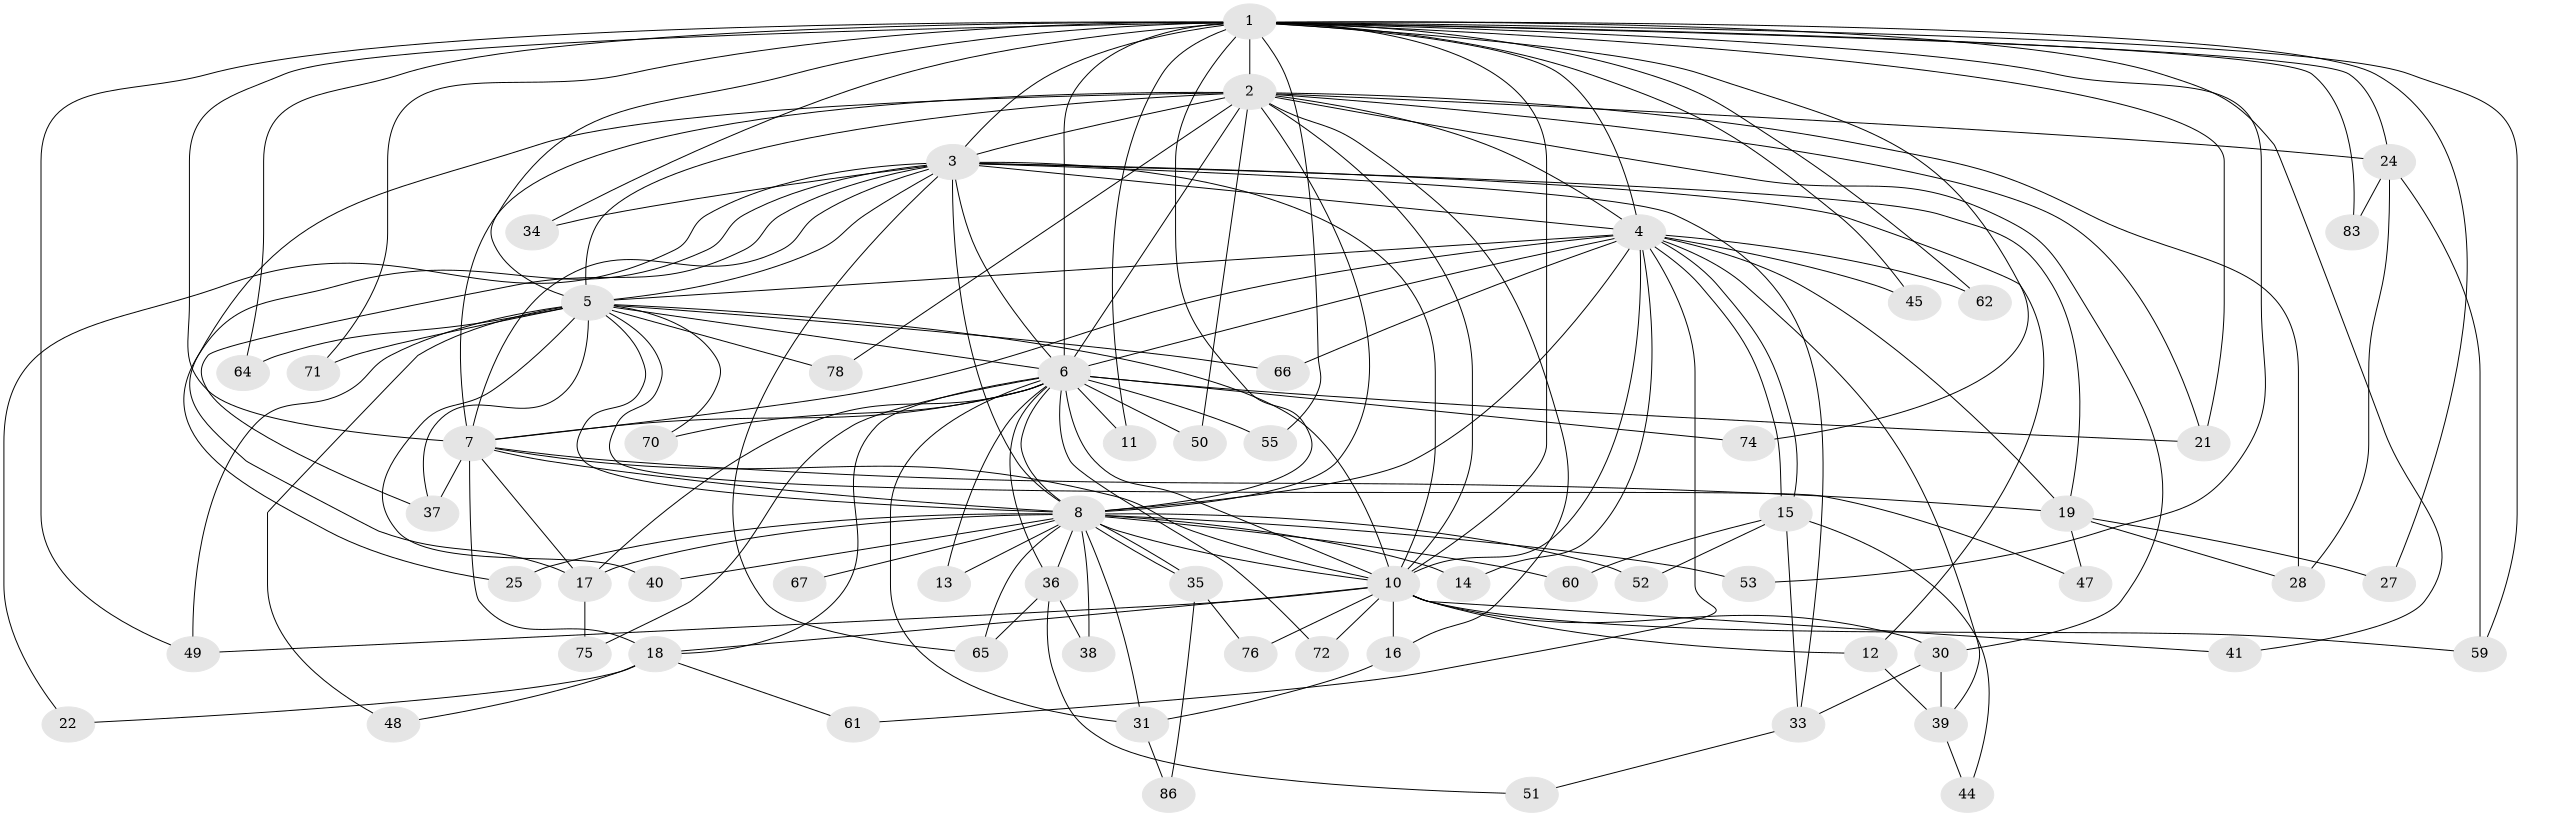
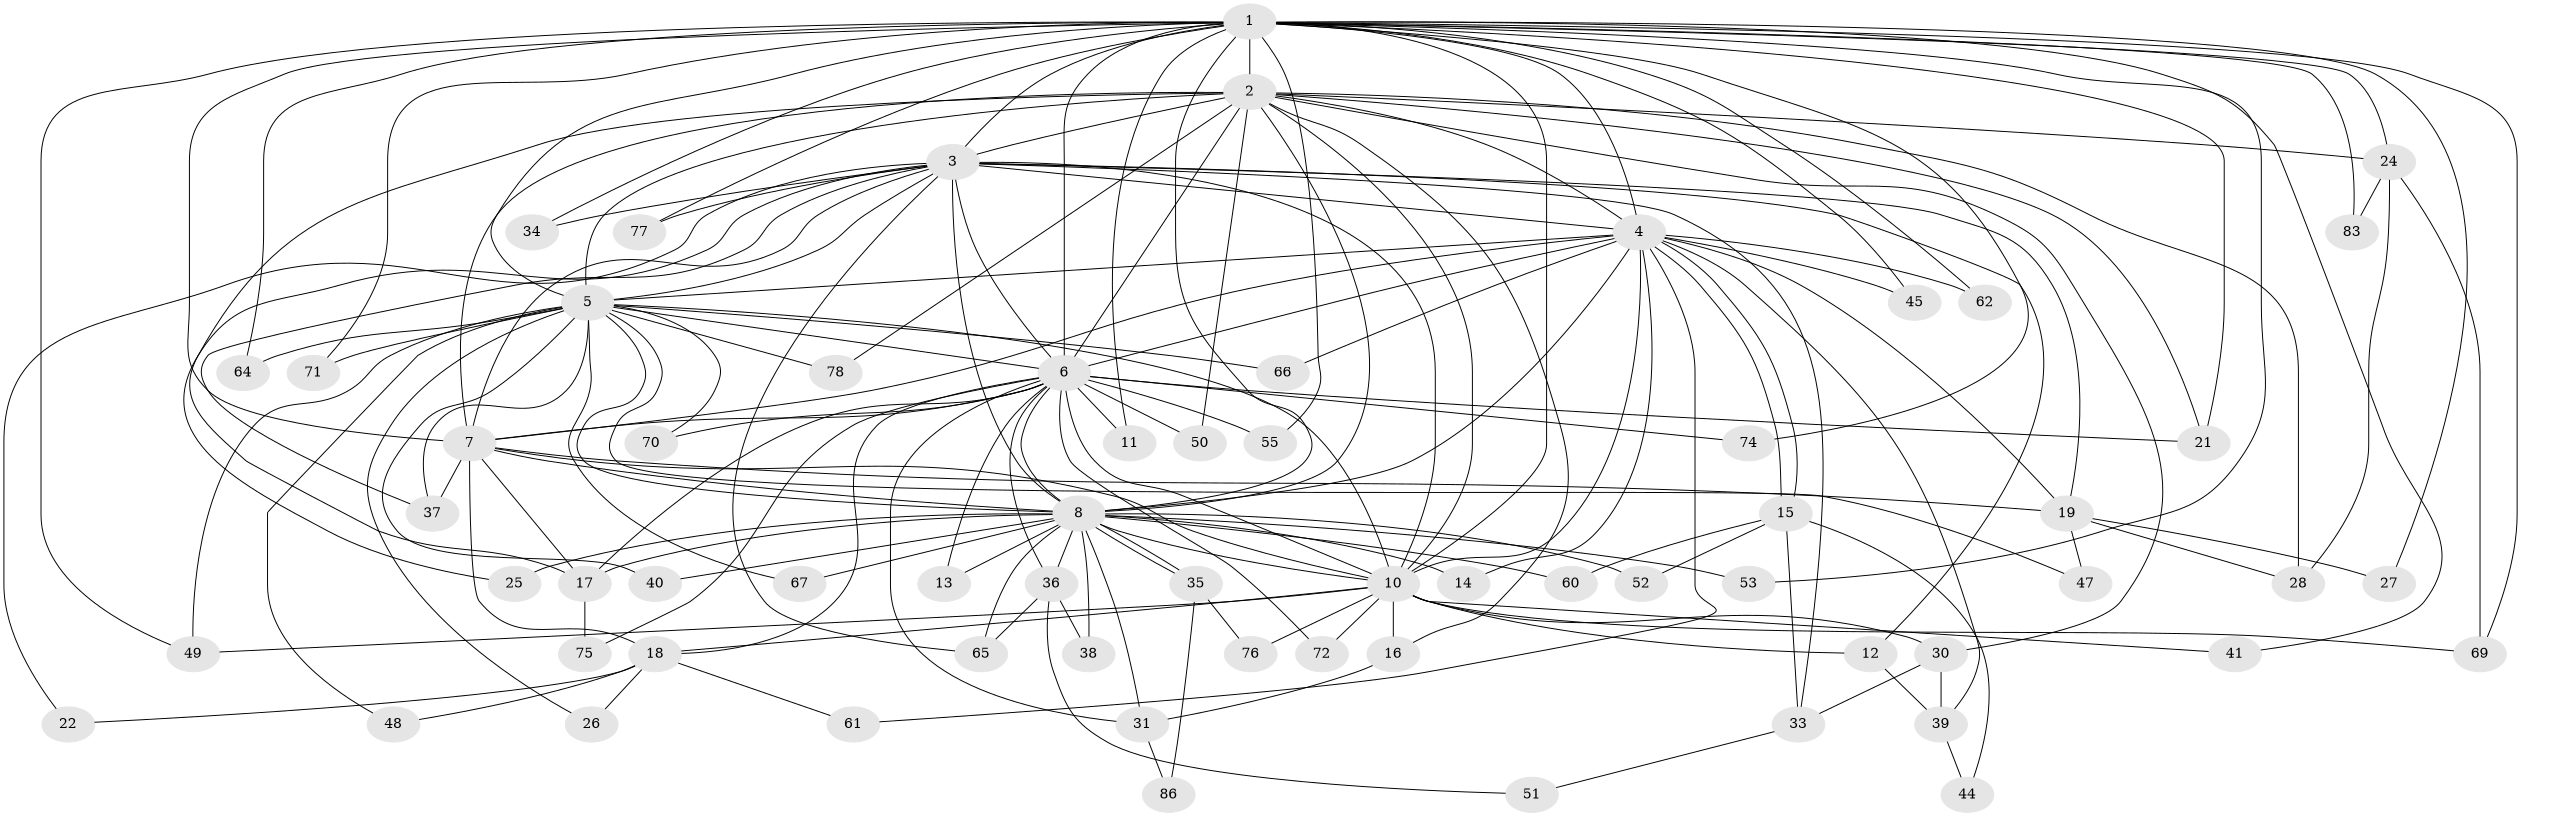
node "77": added
edge "5" -- "67": added
node "59": label "59" -> "69"
node "26": added
